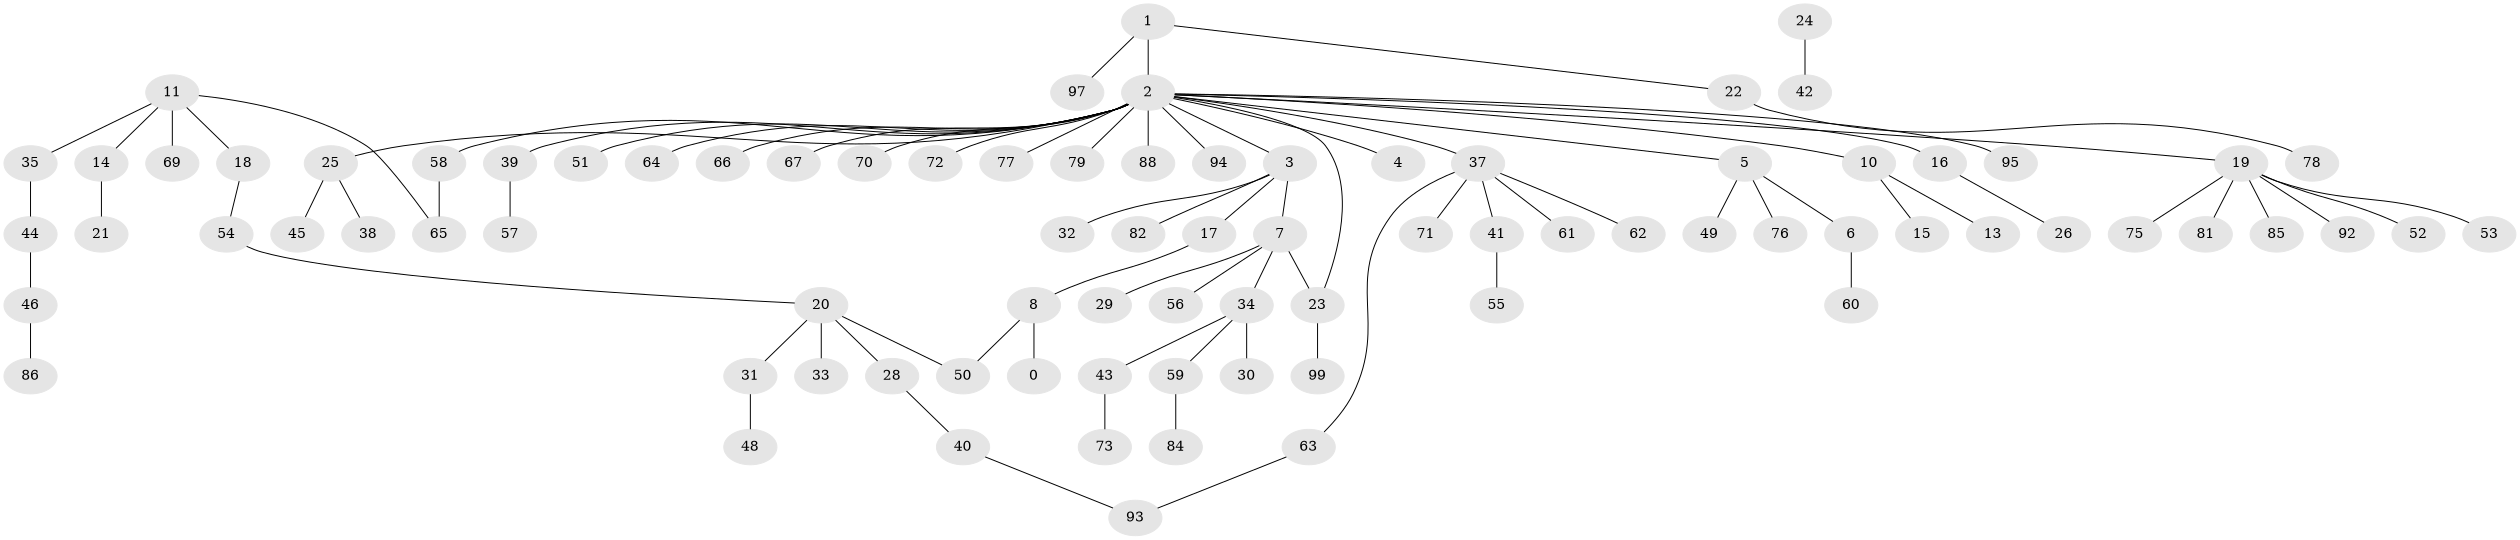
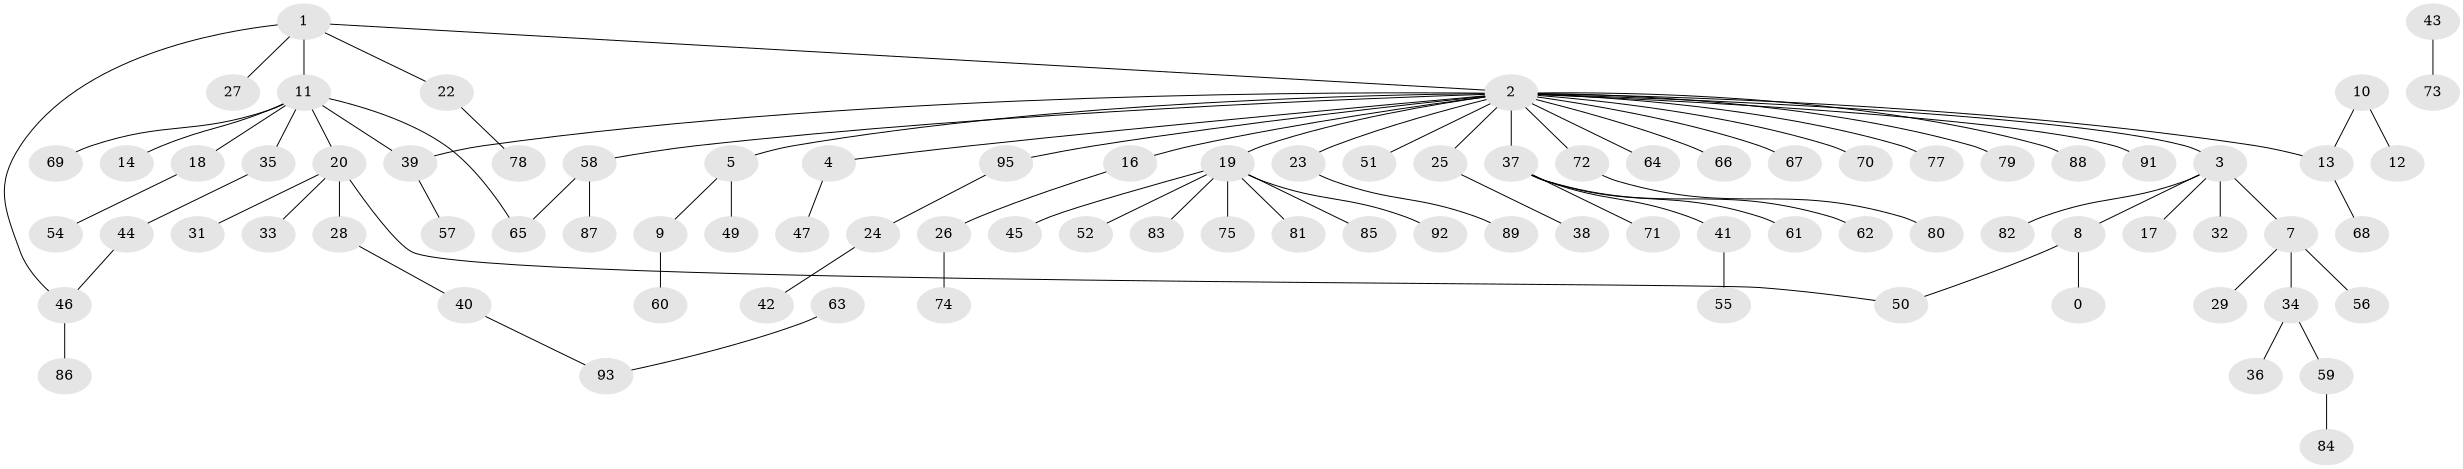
edge "1" -- "11": added
node "97": label "97" -> "27"
edge "1" -- "46": added
edge "2" -- "10": now "2" -- "13"
edge "11" -- "39": added
node "94": label "94" -> "91"
edge "25" -- "45": now "19" -- "45"
edge "95" -- "24": added
node "21": removed
node "87": added
node "47": added
node "76": removed
node "6": label "6" -> "9"
node "15": label "15" -> "12"
node "80": added
node "68": added
node "53": label "53" -> "83"
edge "17" -- "8": now "3" -- "8"
edge "7" -- "23": removed
edge "54" -- "20": now "11" -- "20"
edge "37" -- "63": removed
node "74": added
edge "34" -- "43": removed
node "30": label "30" -> "36"
node "99": label "99" -> "89"
node "48": removed
